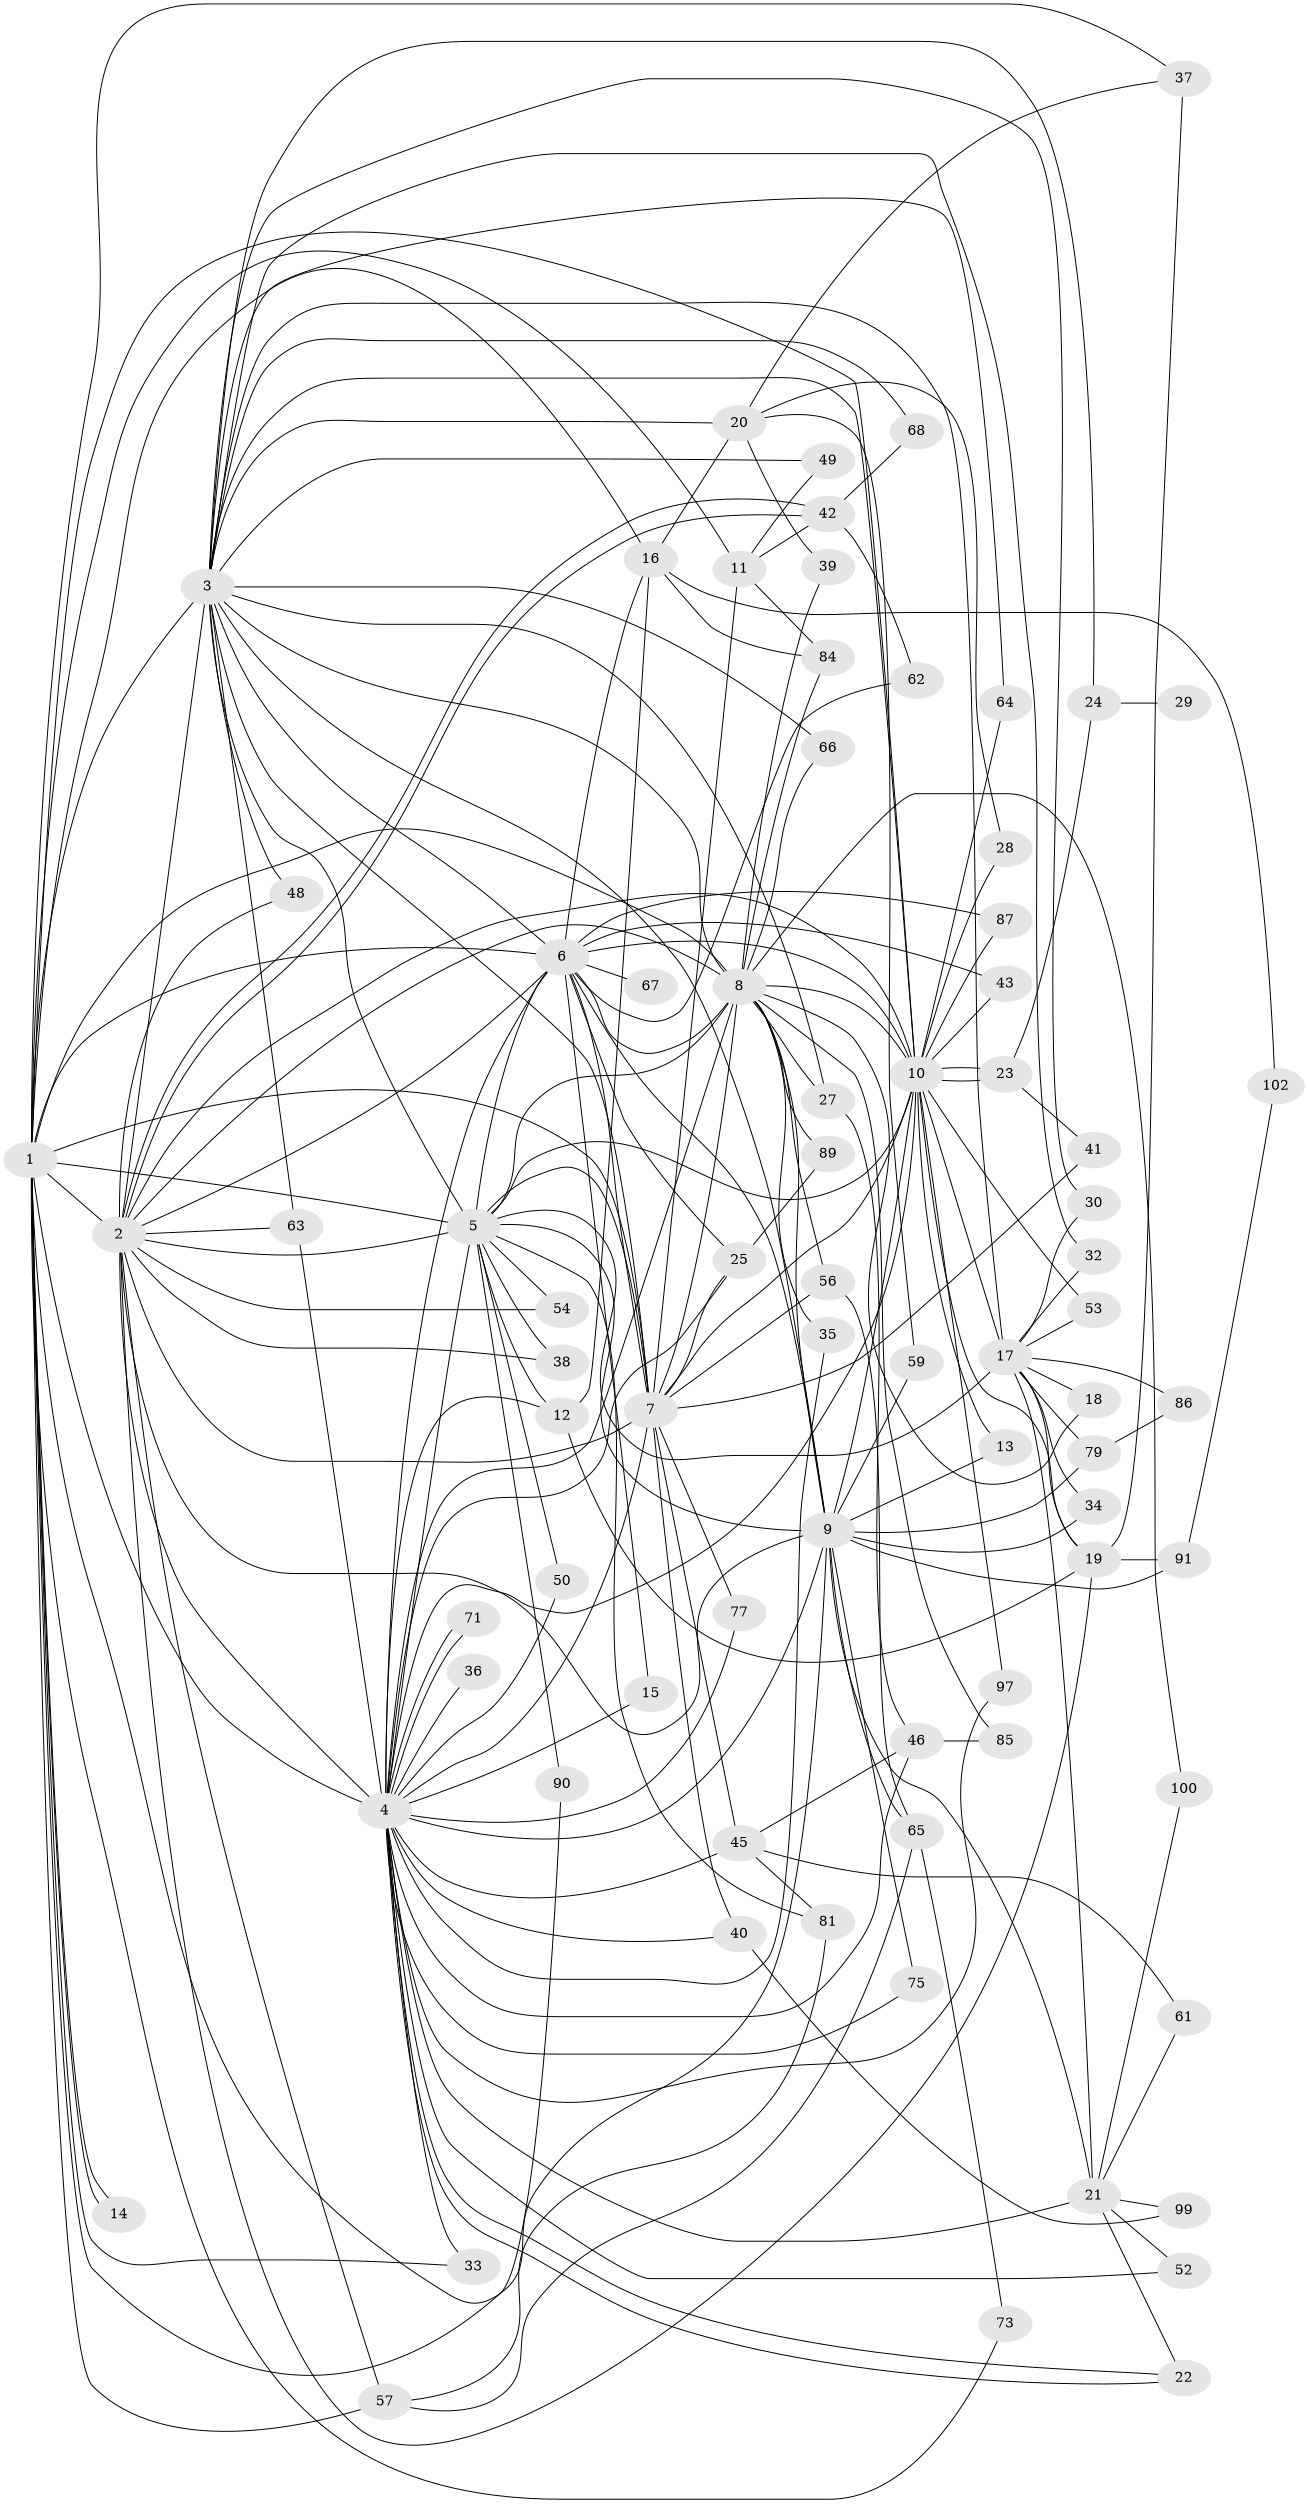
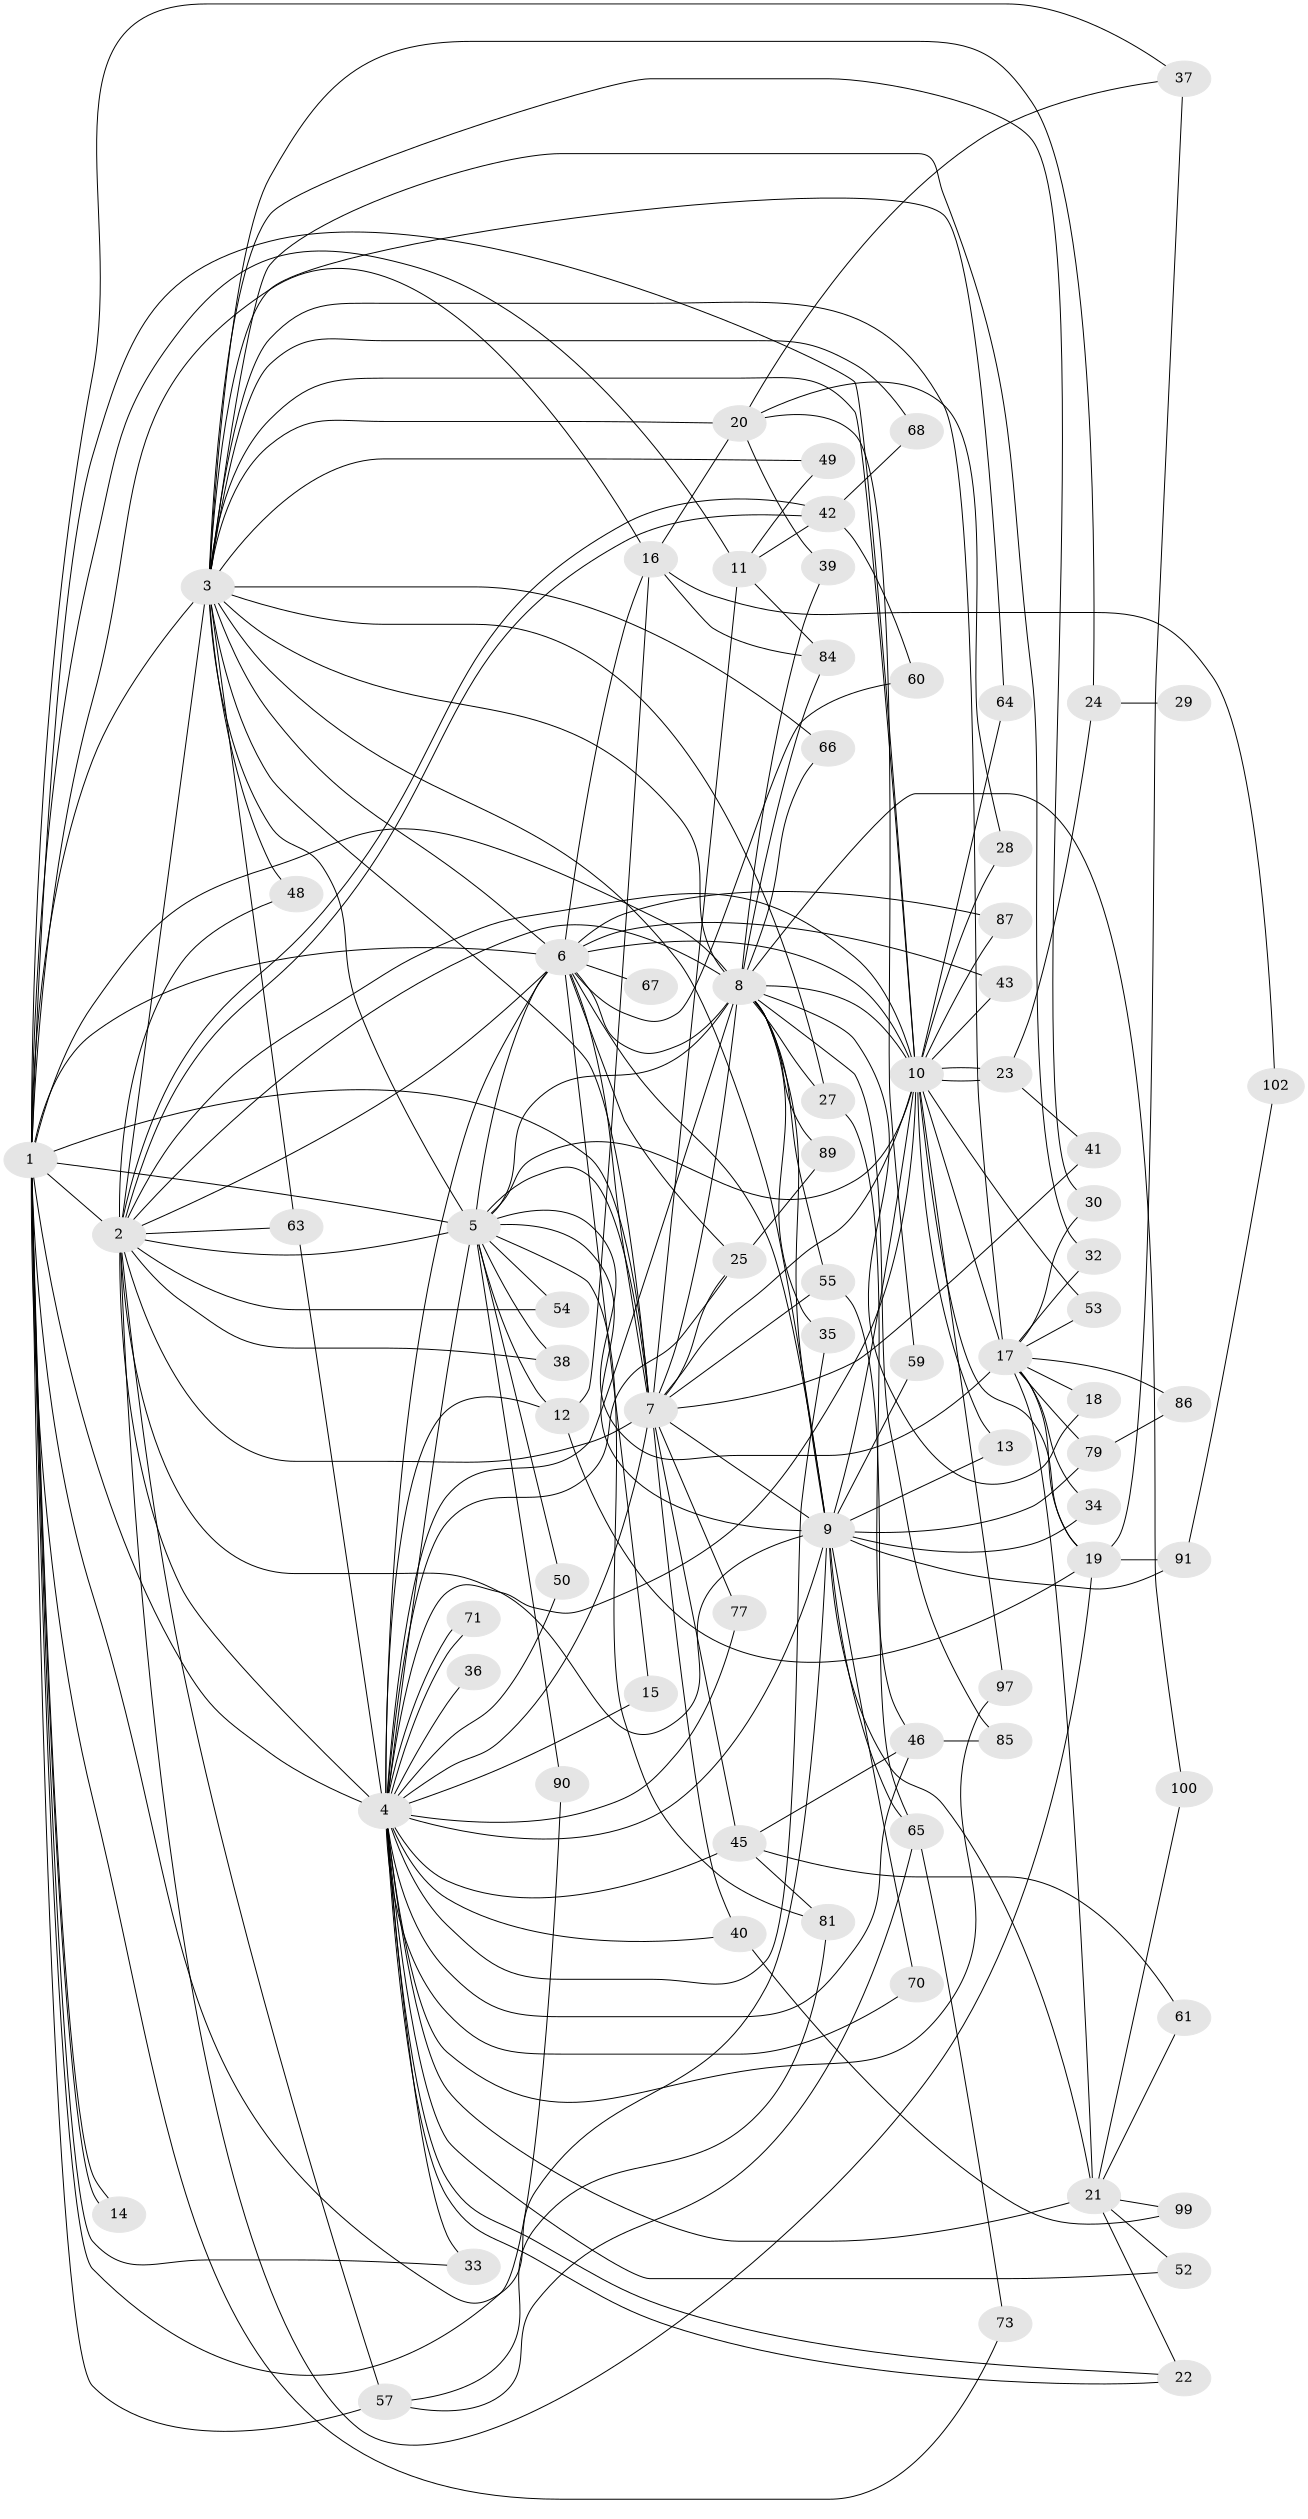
node "62": label "62" -> "60"
node "56": label "56" -> "55"
edge "7" -- "9": added
node "75": label "75" -> "70"
